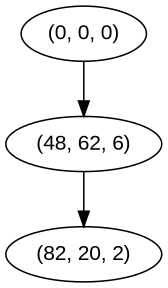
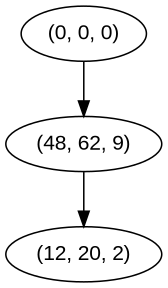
node "(48, 62, 6)": label "(48, 62, 6)" -> "(48, 62, 9)"
node "(82, 20, 2)": label "(82, 20, 2)" -> "(12, 20, 2)"
